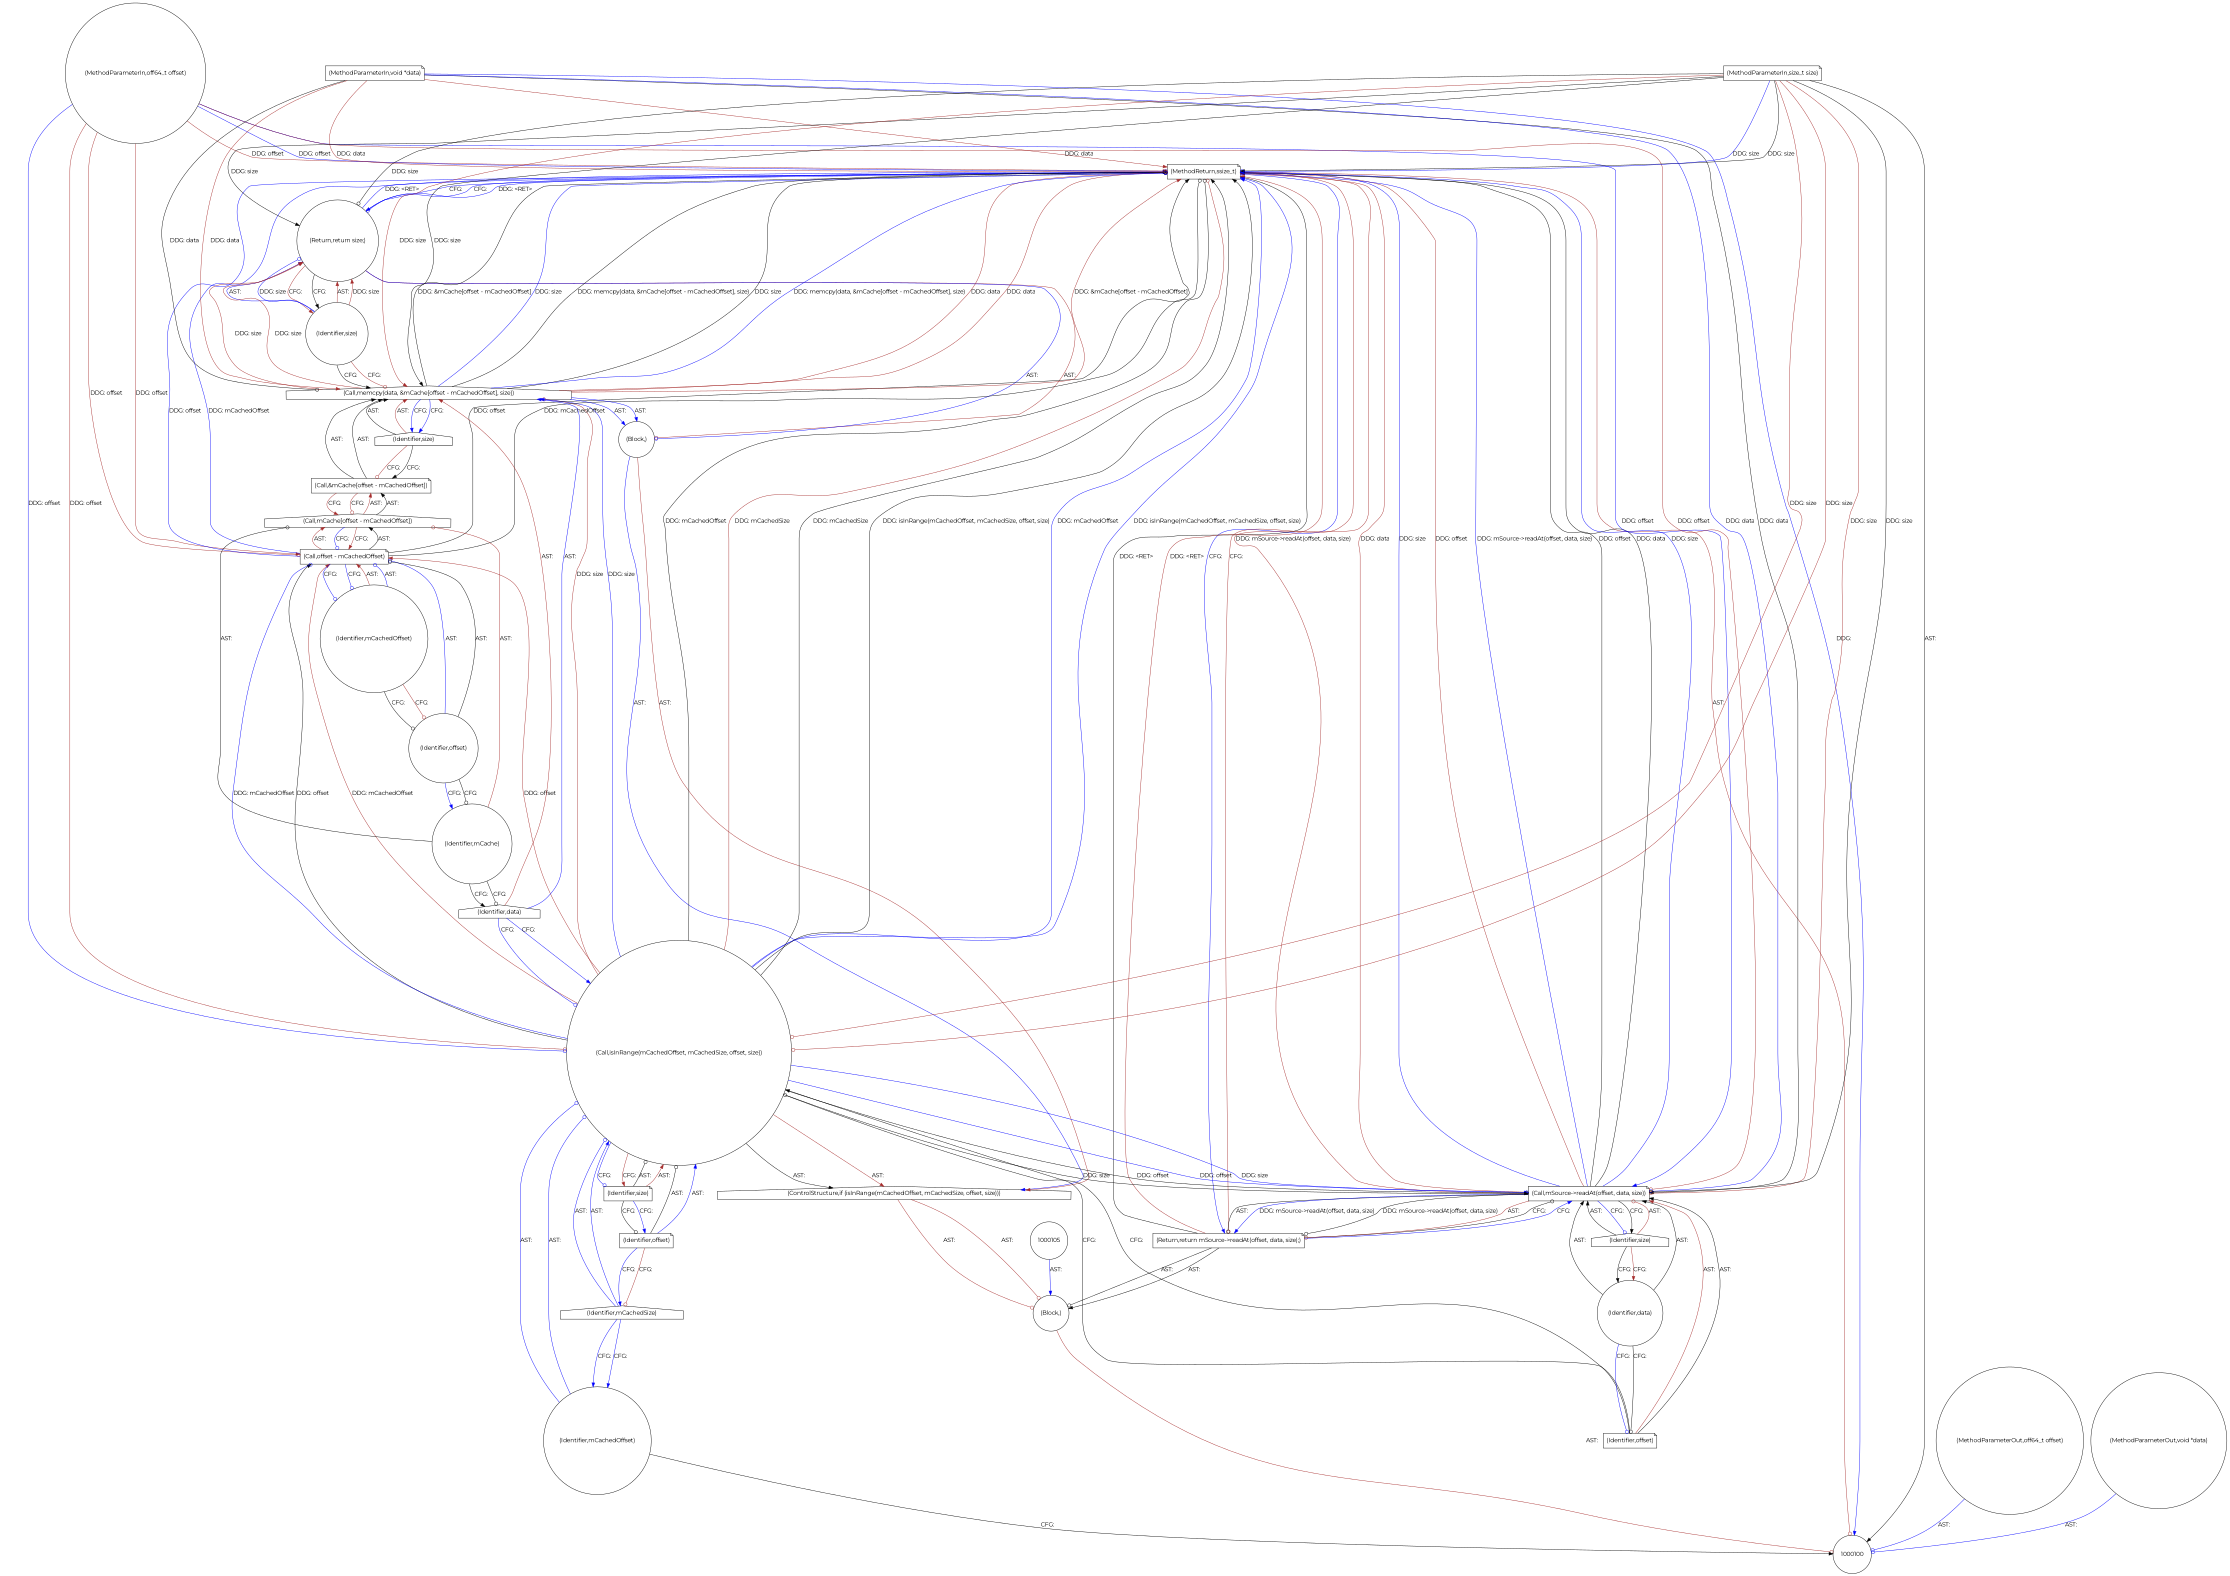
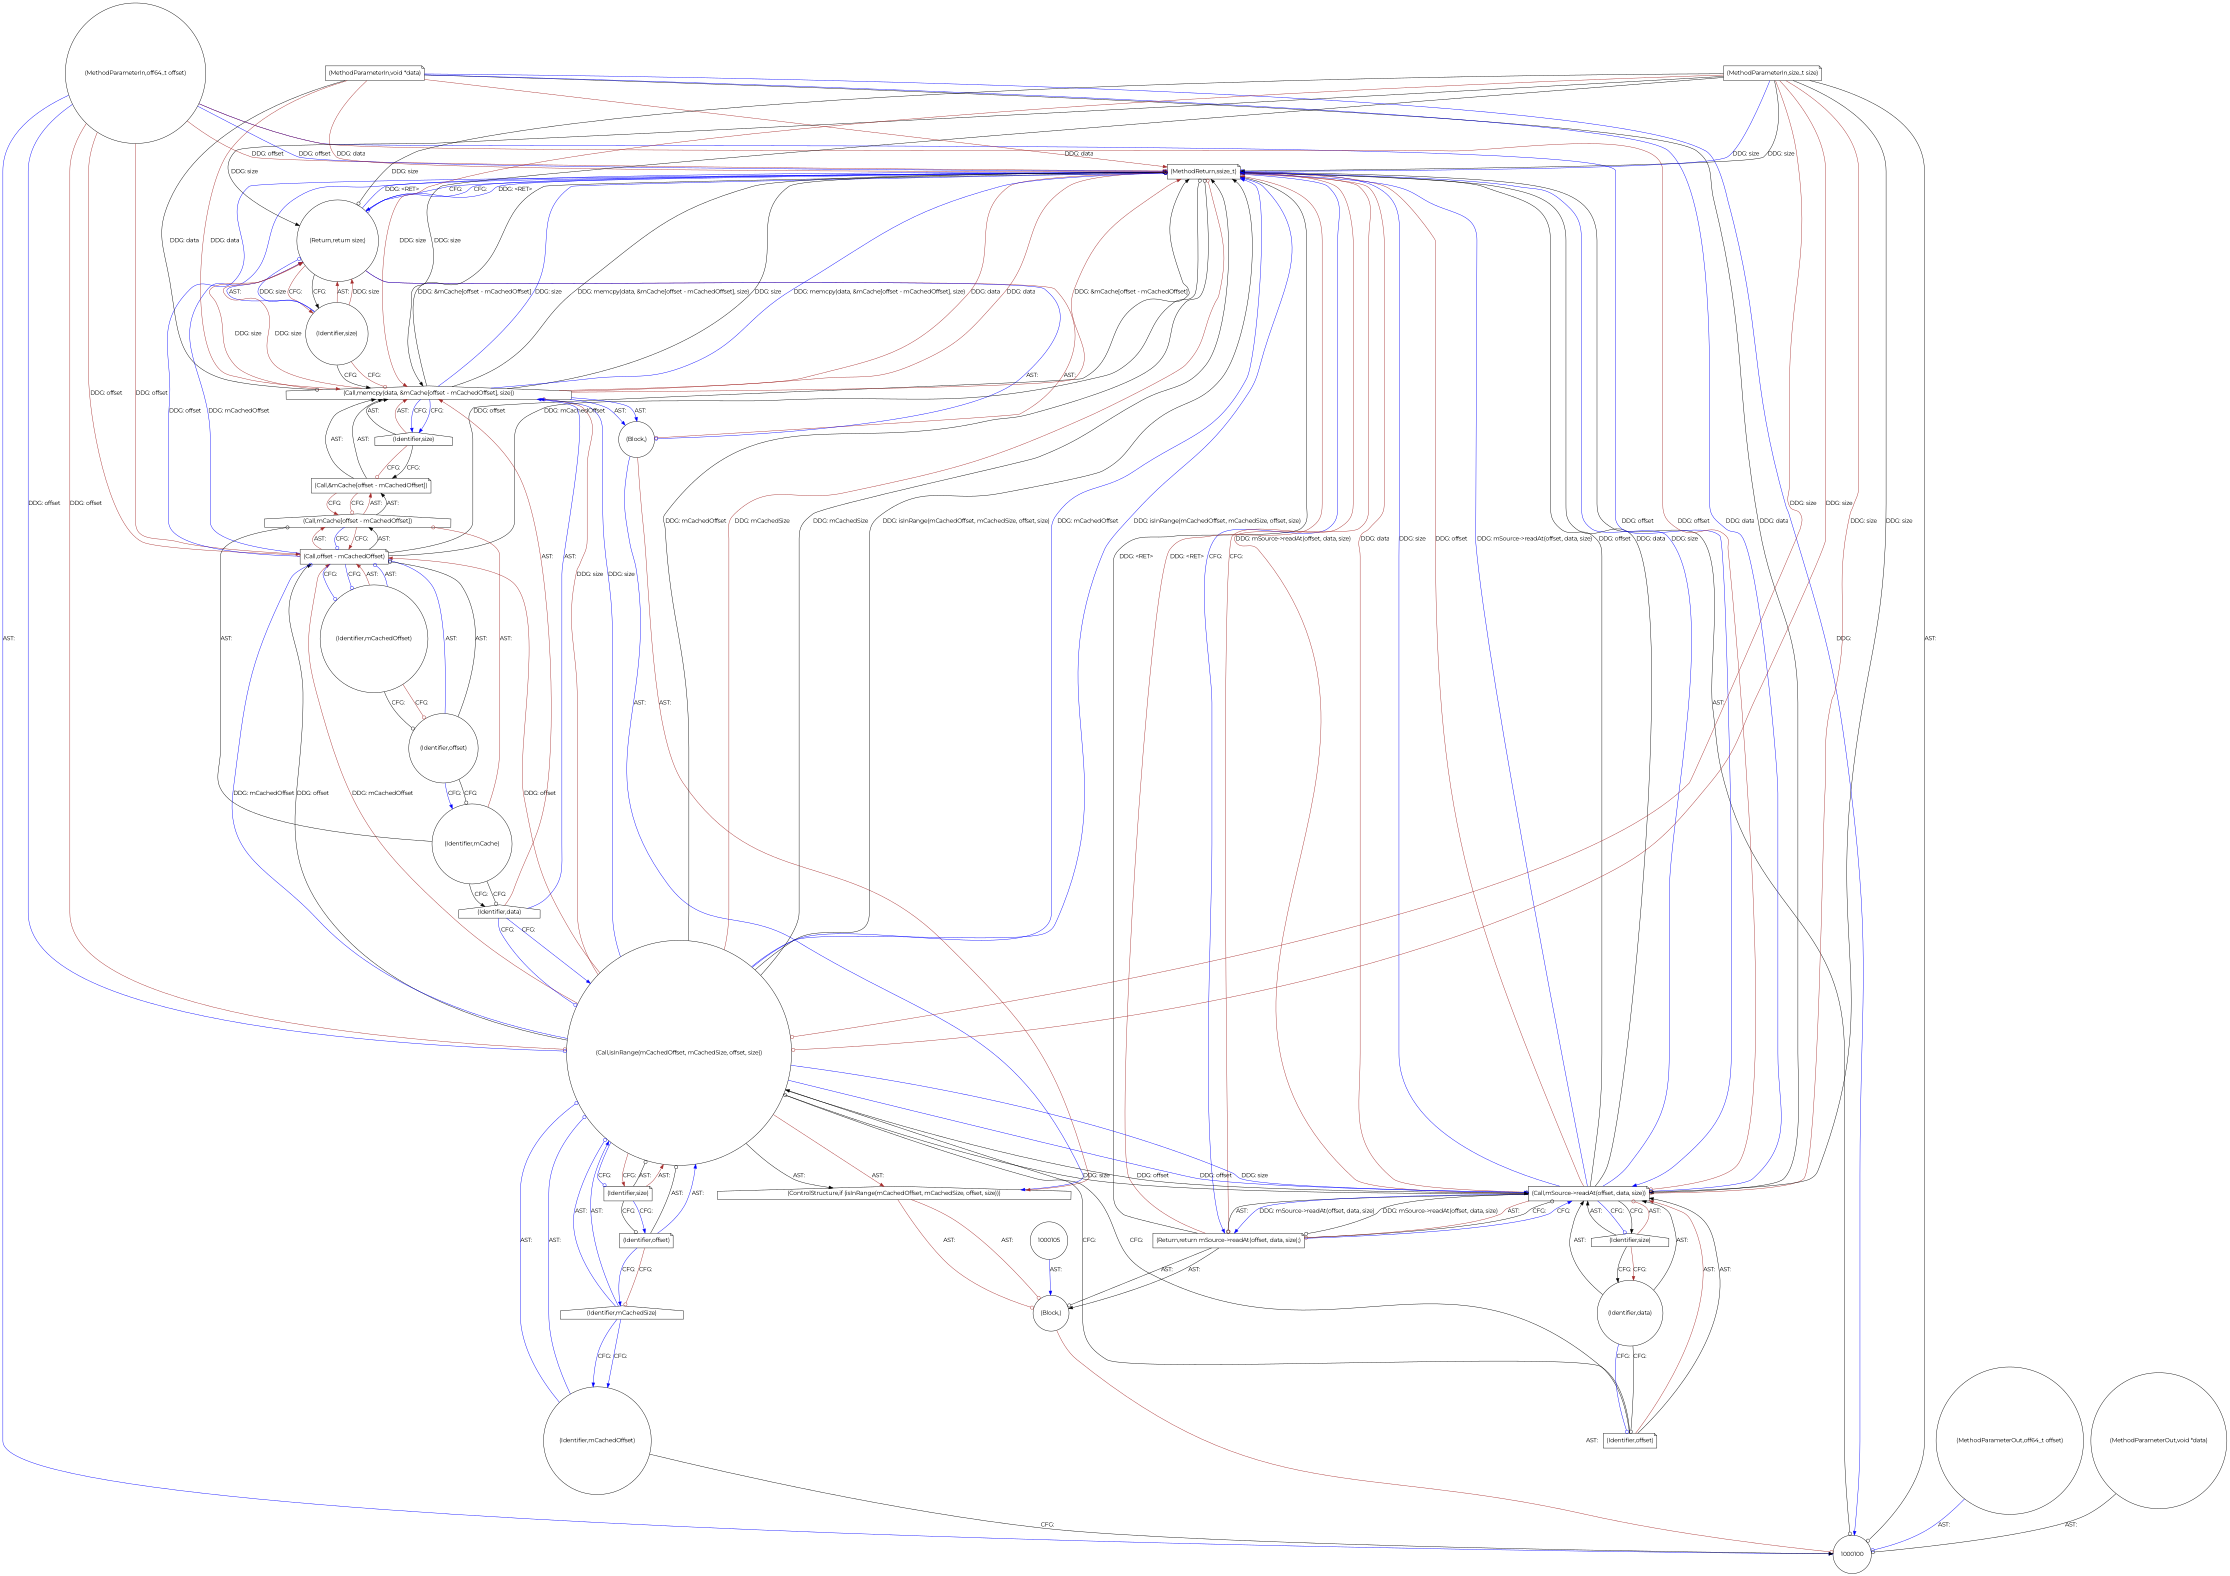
edge "(MethodReturn,ssize_t)" -> "1000100": color brown -> black
edge "(MethodParameterIn,size_t size)" -> "1000100": arrowhead normal -> odot
edge "(MethodParameterIn,off64_t offset)" -> "1000100": added, label "AST:"
edge "(MethodParameterOut,void *data)" -> "1000100": color blue -> black
